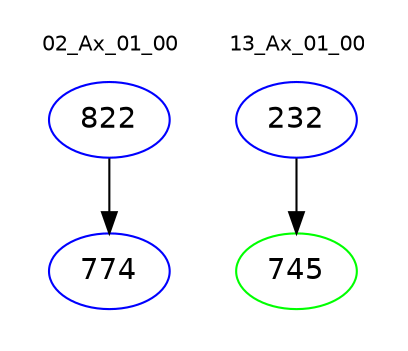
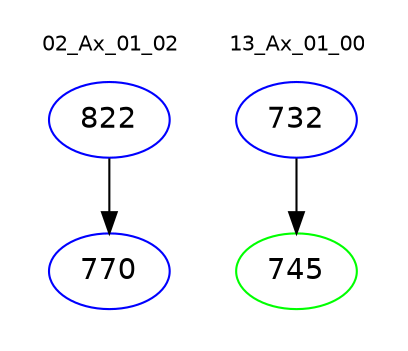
cluster "02_Ax_01_00": label "02_Ax_01_00" -> "02_Ax_01_02"
node "232": label "232" -> "732"
node "774": label "774" -> "770"
